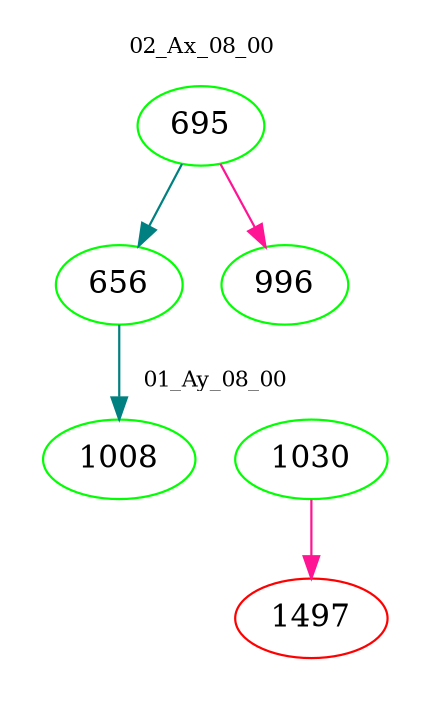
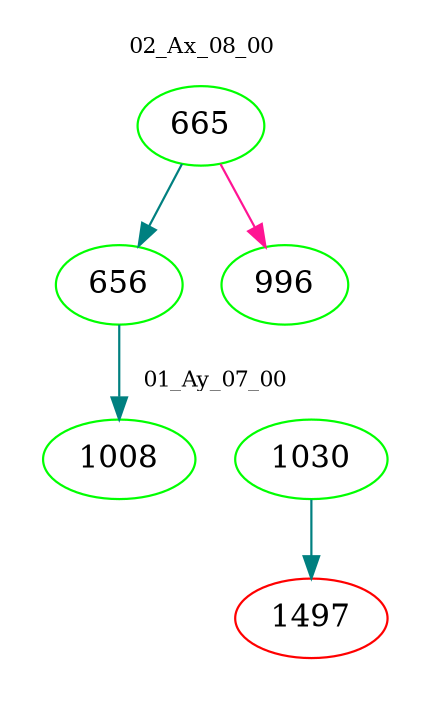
node "695": label "695" -> "665"
cluster "01_Ay_08_00": label "01_Ay_08_00" -> "01_Ay_07_00"
edge "1030" -> "1497": color deeppink -> teal
